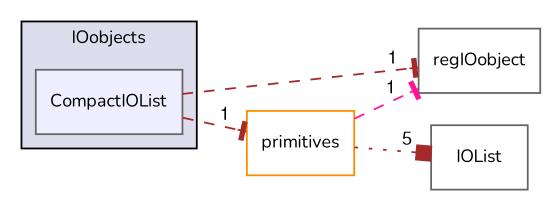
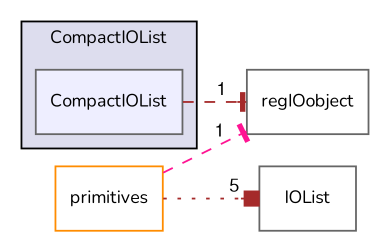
cluster "IOobjects": label "IOobjects" -> "CompactIOList"
edge "CompactIOList" -> "primitives": removed
